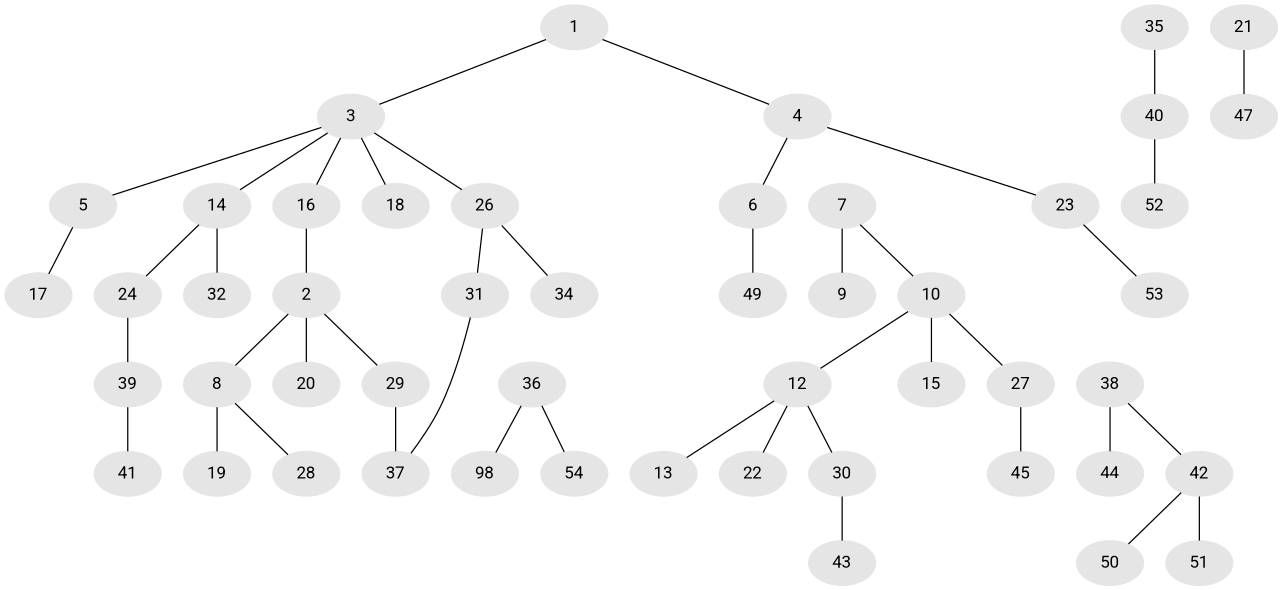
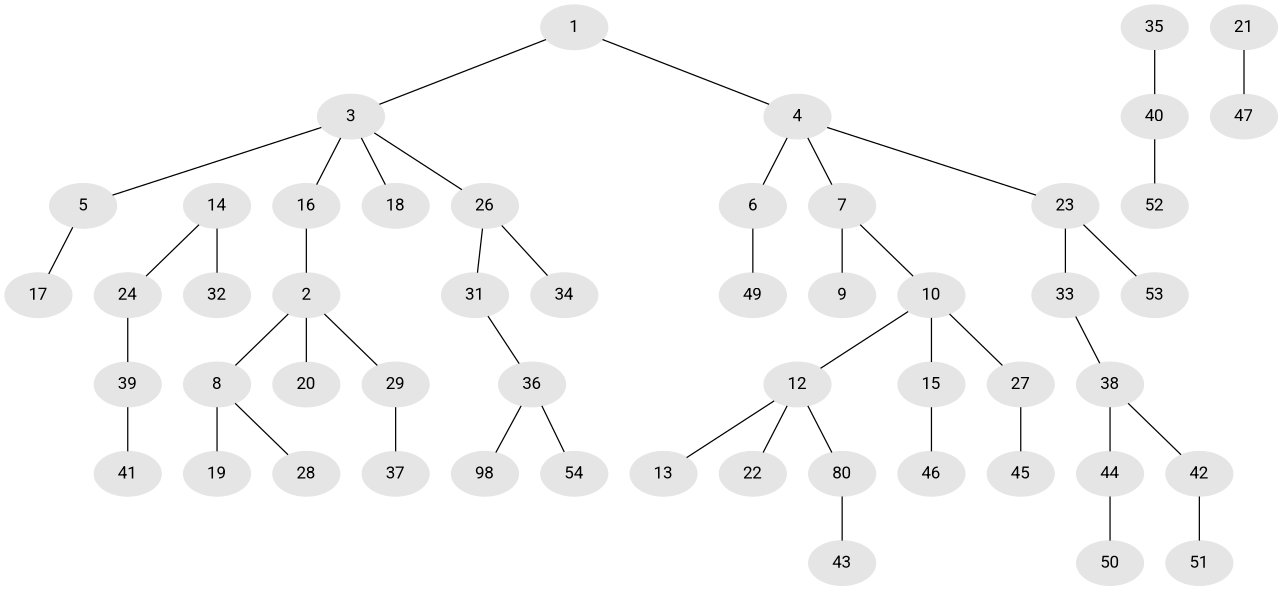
edge "3" -- "14": removed
edge "4" -- "7": added
node "33": added
edge "31" -- "37": now "31" -- "36"
node "30": label "30" -> "80"
node "46": added
edge "42" -- "50": now "44" -- "50"
